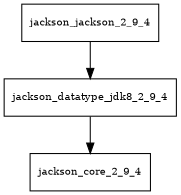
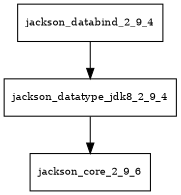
node "jackson_jackson_2_9_4": label "jackson_jackson_2_9_4" -> "jackson_databind_2_9_4"
node "jackson_core_2_9_4": label "jackson_core_2_9_4" -> "jackson_core_2_9_6"
